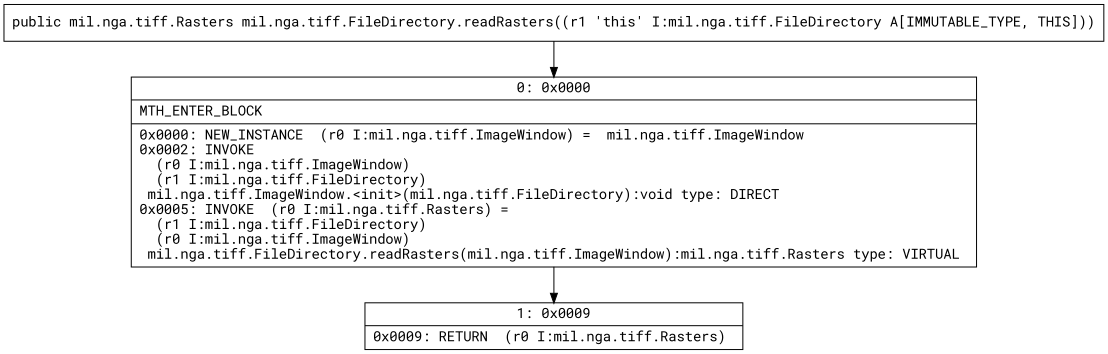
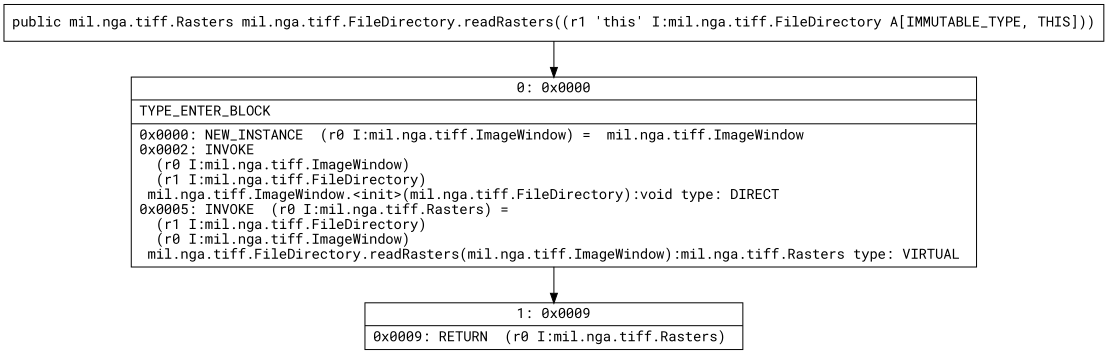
node "0: 0x0000": text "MTH_ENTER_BLOCK" -> "TYPE_ENTER_BLOCK"
